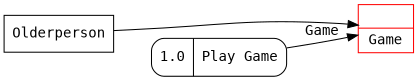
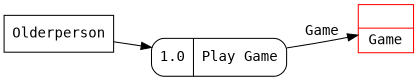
edge "Olderperson" -> "Game": now "Olderperson" -> "1.0"
